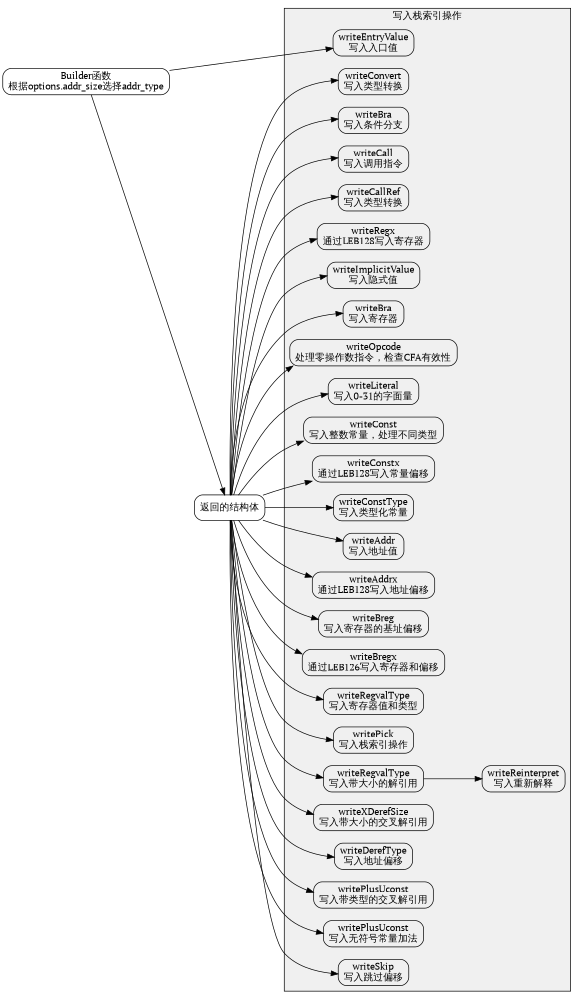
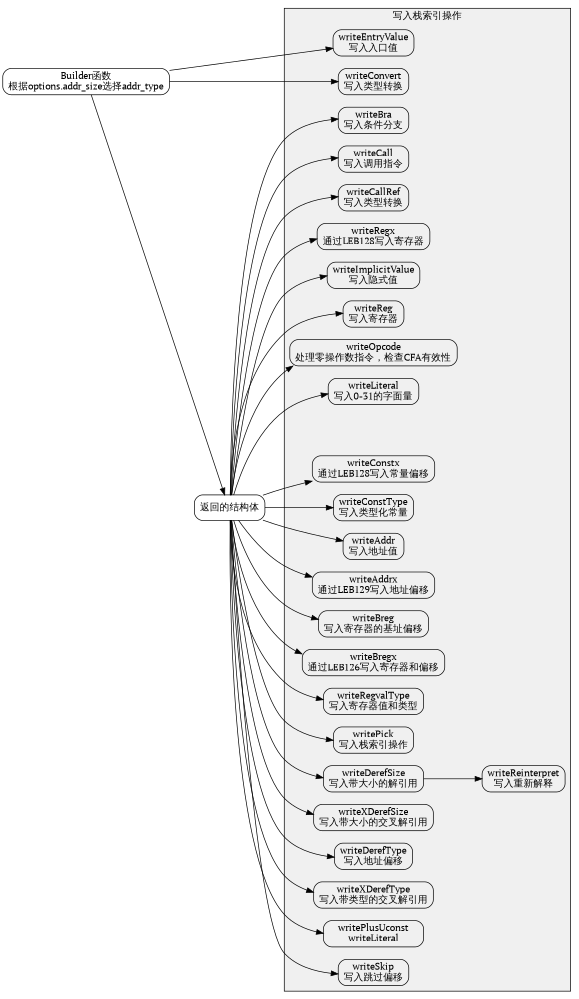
edge "返回的结构体" -> "writeConvert 写入类型转换": now "Builder函数 根据options.addr_size选择addr_type" -> "writeConvert 写入类型转换"
node "writeBra 写入寄存器": label "writeBra 写入寄存器" -> "writeReg 写入寄存器"
node "writeConst 写入整数常量，处理不同类型": removed
node "writeAddrx 通过LEB128写入地址偏移": label "writeAddrx 通过LEB128写入地址偏移" -> "writeAddrx 通过LEB129写入地址偏移"
node "writeRegvalType 写入带大小的解引用": label "writeRegvalType 写入带大小的解引用" -> "writeDerefSize 写入带大小的解引用"
node "writePlusUconst 写入带类型的交叉解引用": label "writePlusUconst 写入带类型的交叉解引用" -> "writeXDerefType 写入带类型的交叉解引用"
node "writePlusUconst 写入无符号常量加法": label "writePlusUconst 写入无符号常量加法" -> "writePlusUconst writeLiteral"
